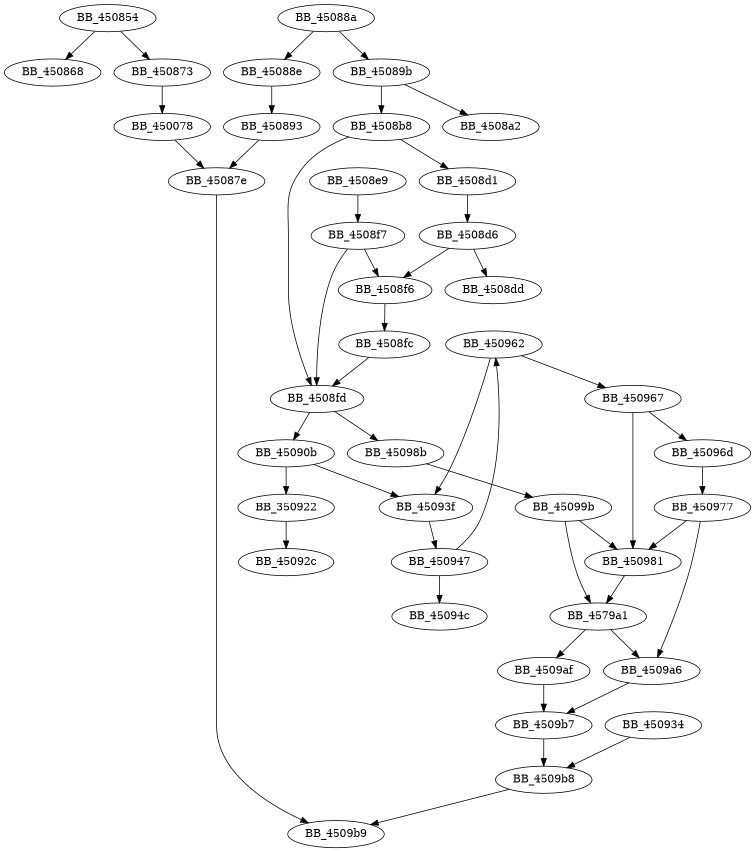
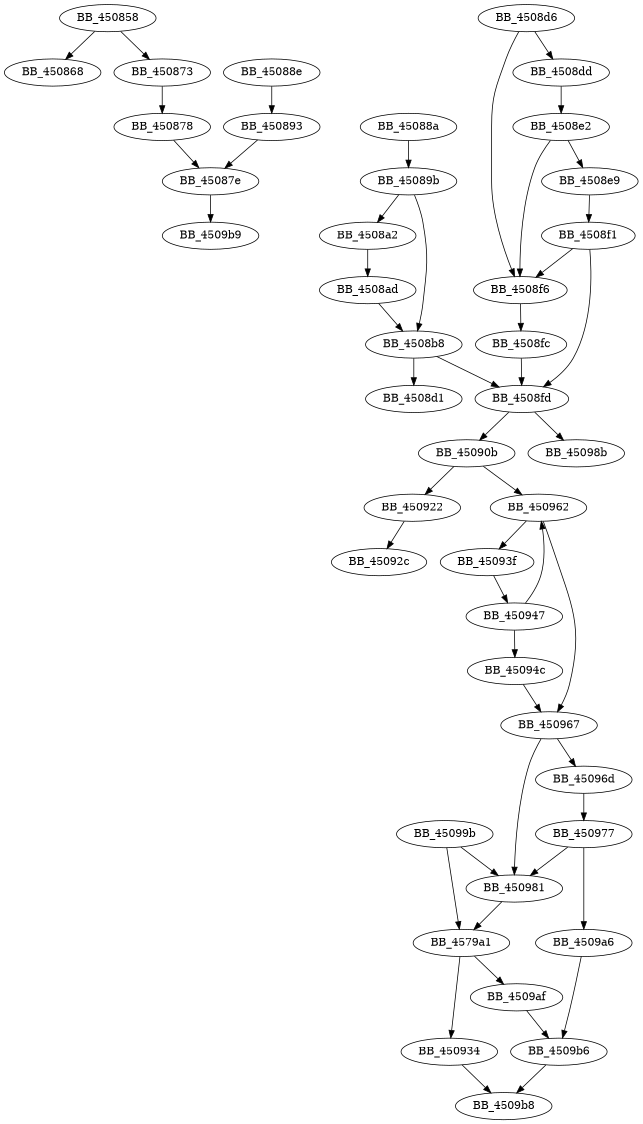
node "BB_450854": label "BB_450854" -> "BB_450858"
edge "BB_45088a" -> "BB_45088e": removed
node "BB_450078": label "BB_450078" -> "BB_450878"
node "BB_4508e2": added
edge "BB_4508d1" -> "BB_4508d6": removed
node "BB_4508f7": label "BB_4508f7" -> "BB_4508f1"
node "BB_4508ad": added
edge "BB_45090b" -> "BB_45093f": now "BB_45090b" -> "BB_450962"
edge "BB_45098b" -> "BB_45099b": removed
node "BB_350922": label "BB_350922" -> "BB_450922"
edge "BB_4579a1" -> "BB_4509a6": now "BB_4579a1" -> "BB_450934"
edge "BB_45094c" -> "BB_450967": added
node "BB_4509b7": label "BB_4509b7" -> "BB_4509b6"
edge "BB_4509b8" -> "BB_4509b9": removed
